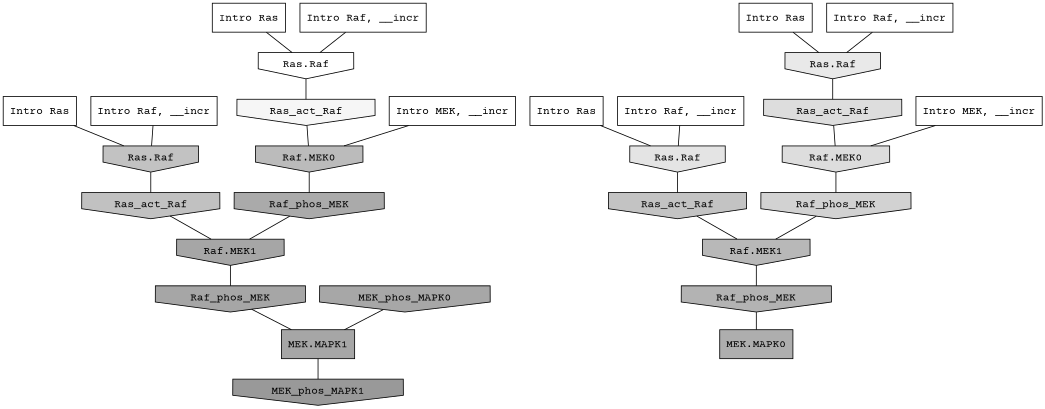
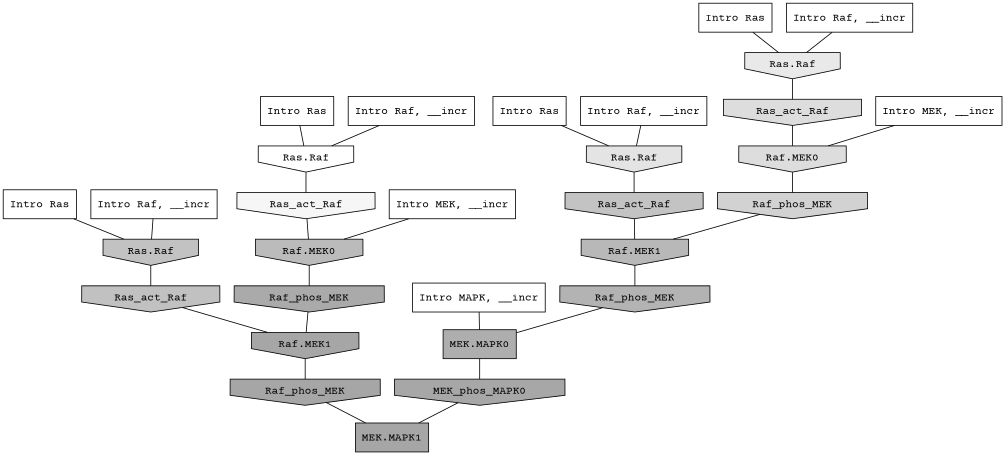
node "Intro MAPK, __incr": added
edge "MEK.MAPK0" -- "MEK_phos_MAPK0": added
node "MEK_phos_MAPK1": removed
